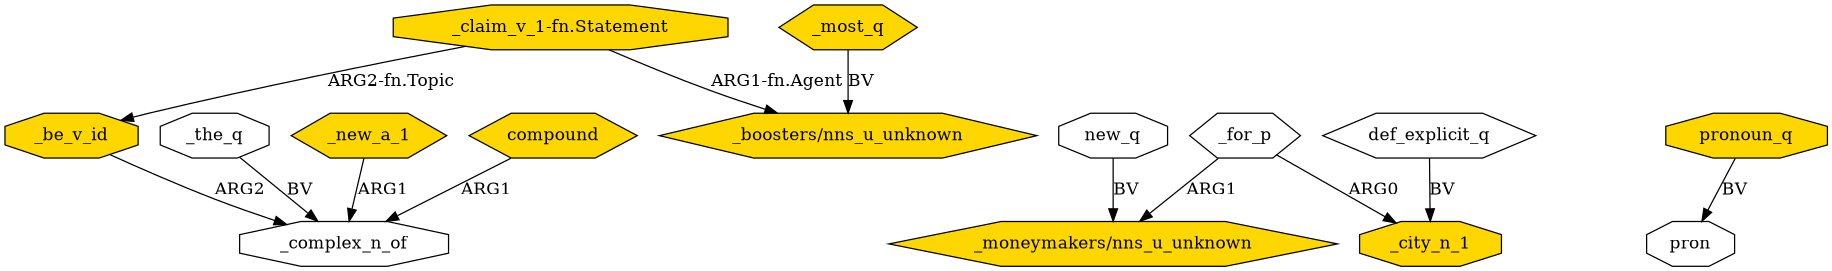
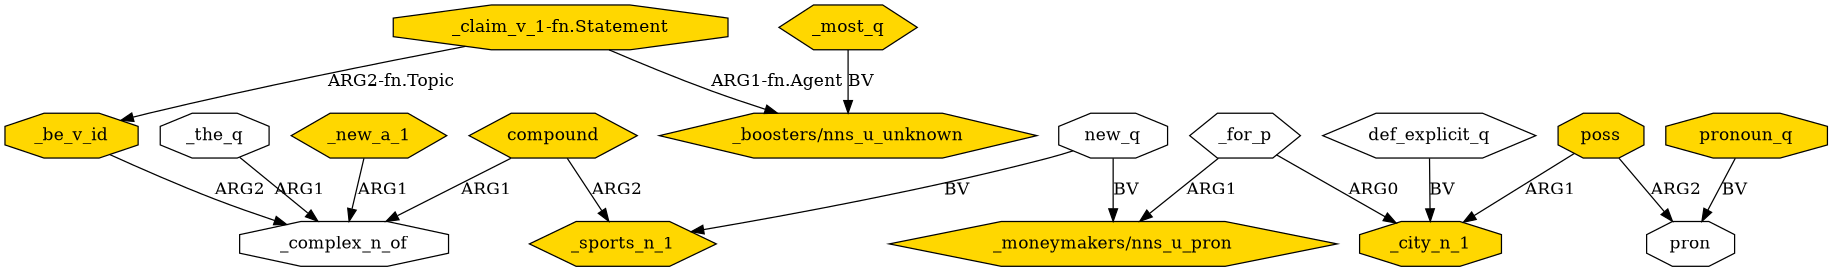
node "poss": added
edge "_the_q" -> "_complex_n_of": label "BV" -> "ARG1"
node "_sports_n_1": added
node "_moneymakers/nns_u_unknown": label "_moneymakers/nns_u_unknown" -> "_moneymakers/nns_u_pron"
